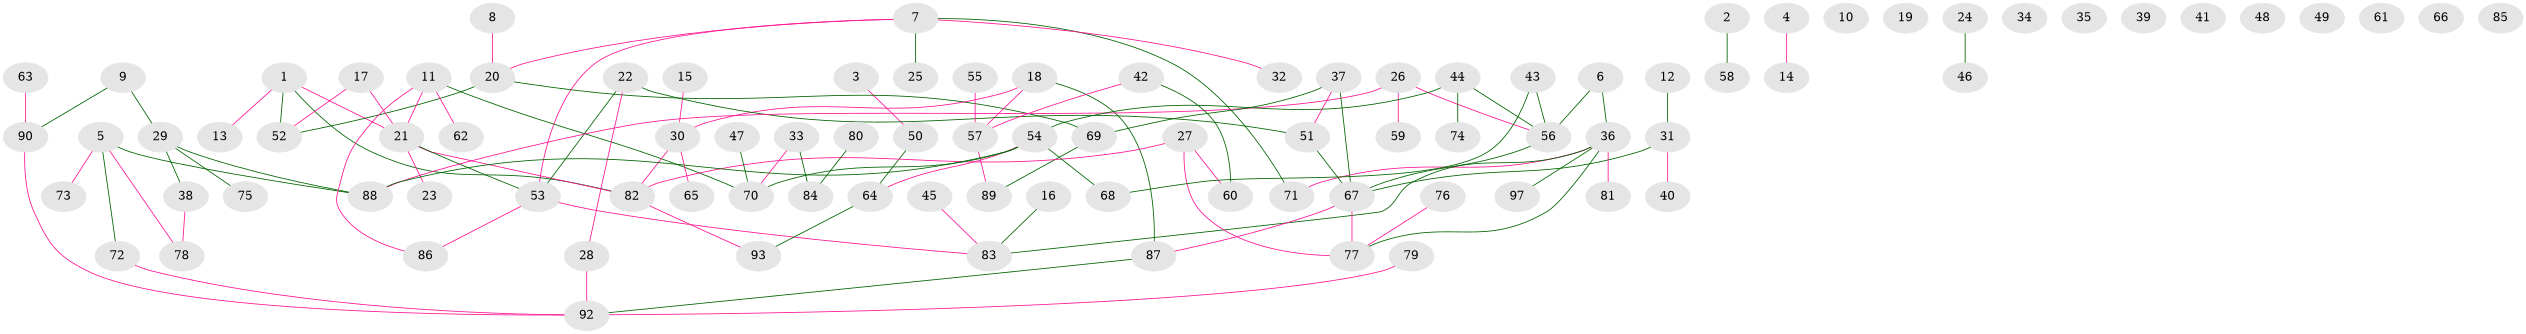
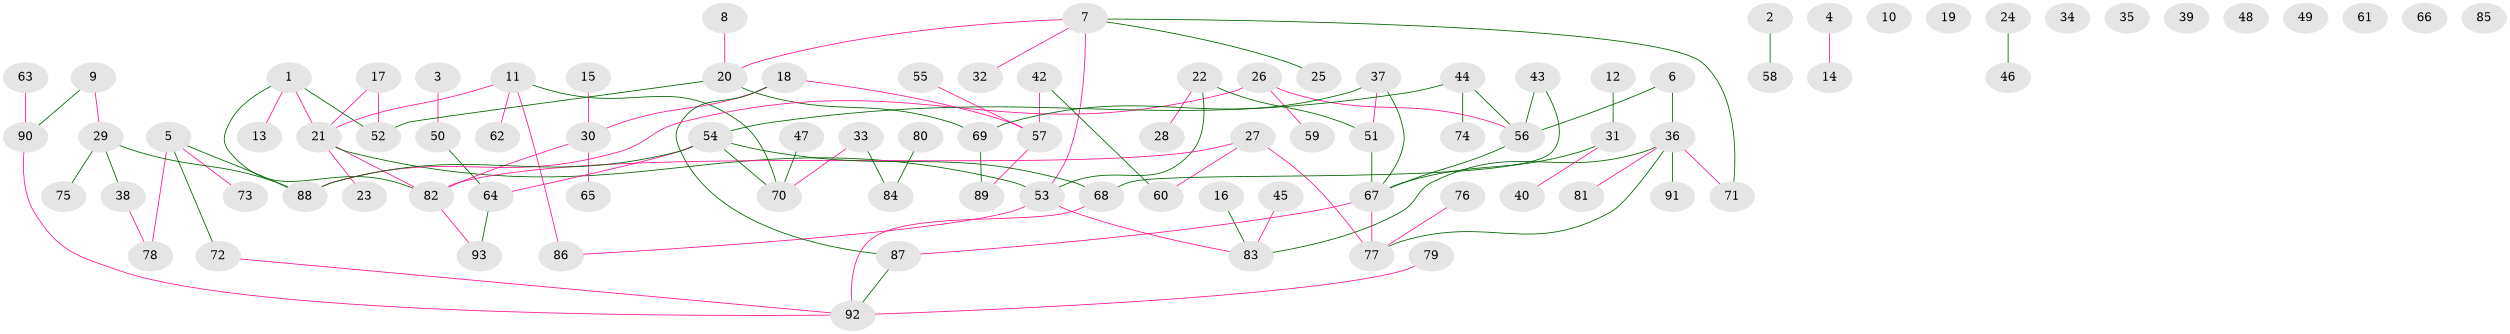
node "41": removed
edge "9" -- "29": color darkgreen -> deeppink
node "97": label "97" -> "91"
edge "28" -- "92": now "68" -- "92"
